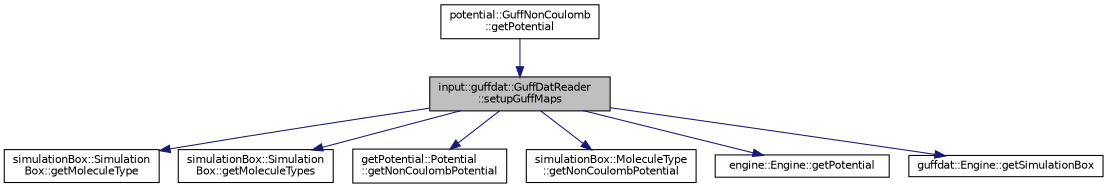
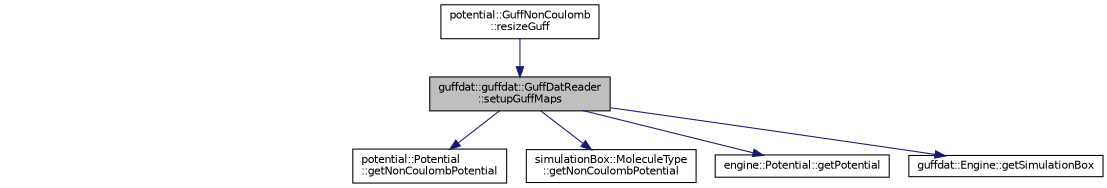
node "potential::GuffNonCoulomb ::getPotential": label "potential::GuffNonCoulomb ::getPotential" -> "potential::GuffNonCoulomb ::resizeGuff"
node "input::guffdat::GuffDatReader ::setupGuffMaps": label "input::guffdat::GuffDatReader ::setupGuffMaps" -> "guffdat::guffdat::GuffDatReader ::setupGuffMaps"
node "simulationBox::Simulation Box::getMoleculeType": removed
node "simulationBox::Simulation Box::getMoleculeTypes": removed
node "getPotential::Potential ::getNonCoulombPotential": label "getPotential::Potential ::getNonCoulombPotential" -> "potential::Potential ::getNonCoulombPotential"
node "engine::Engine::getPotential": label "engine::Engine::getPotential" -> "engine::Potential::getPotential"
